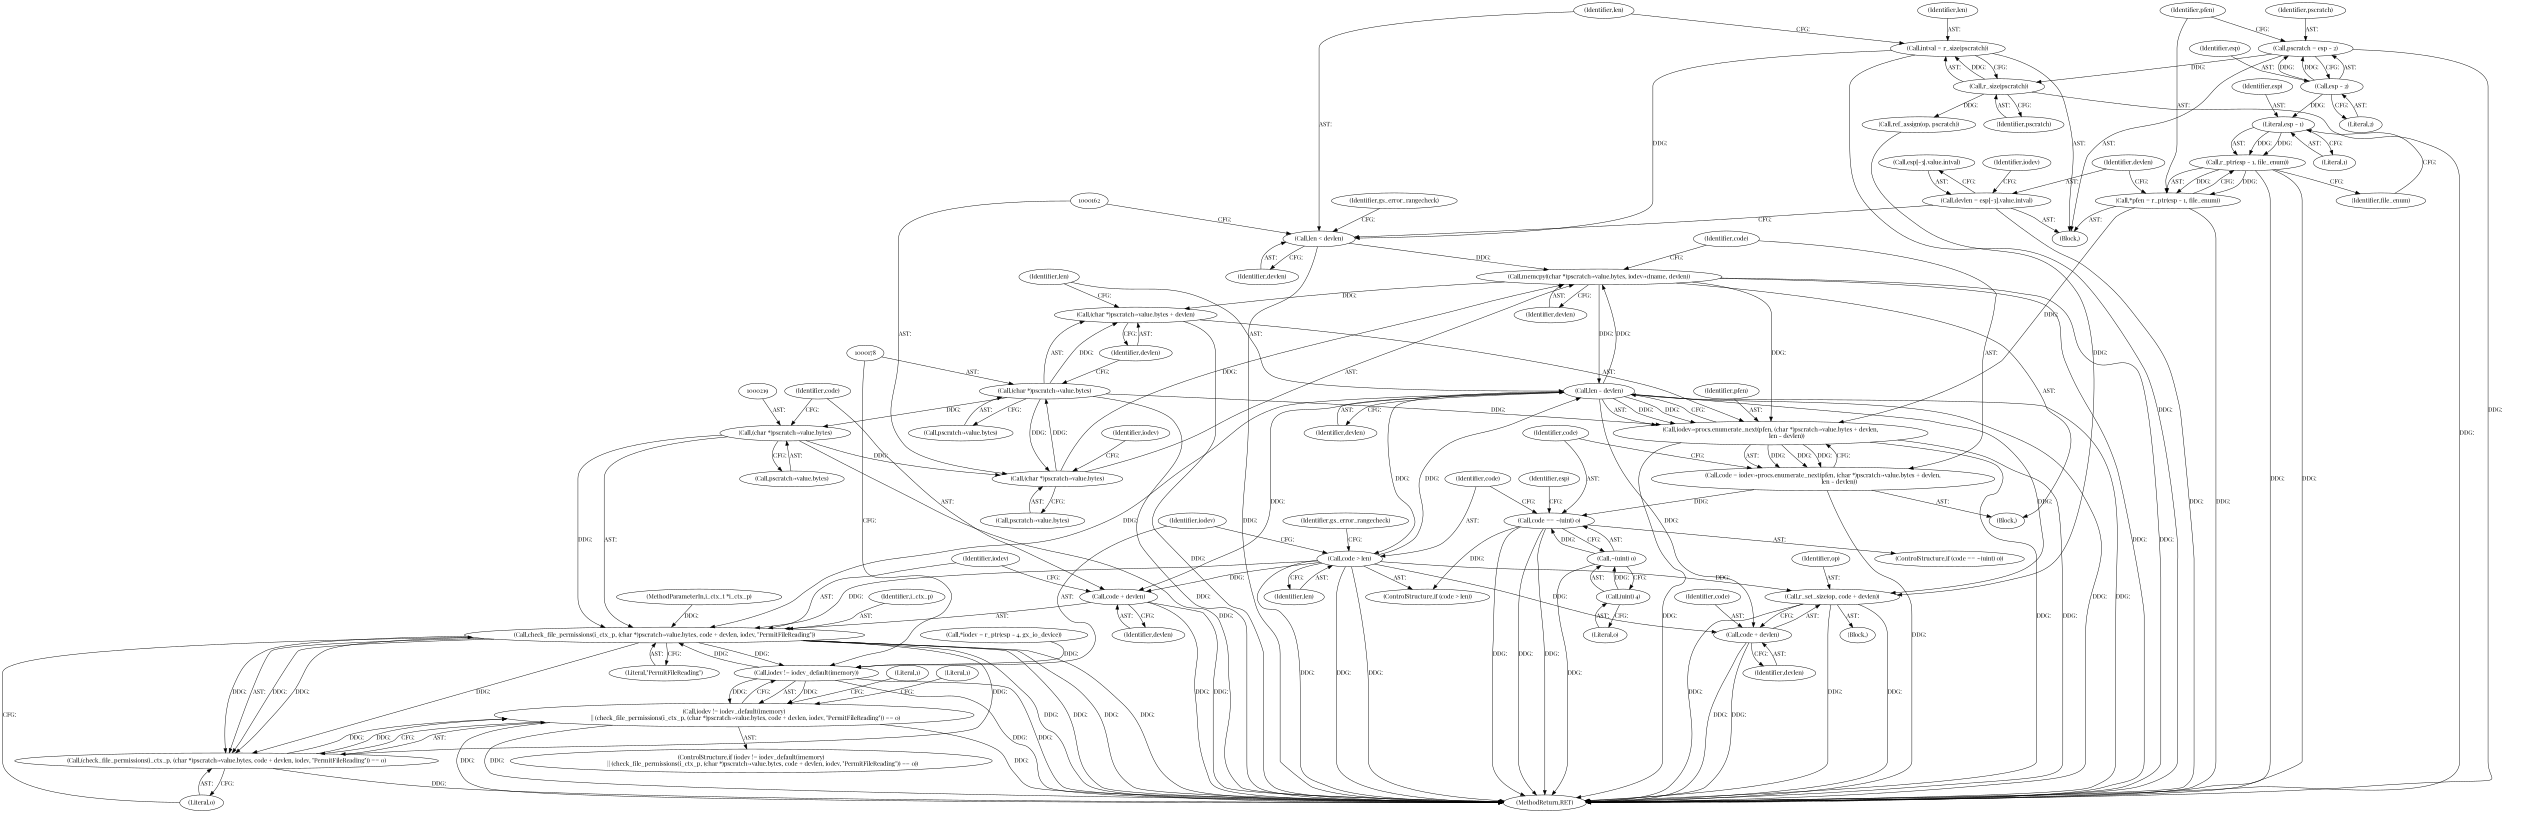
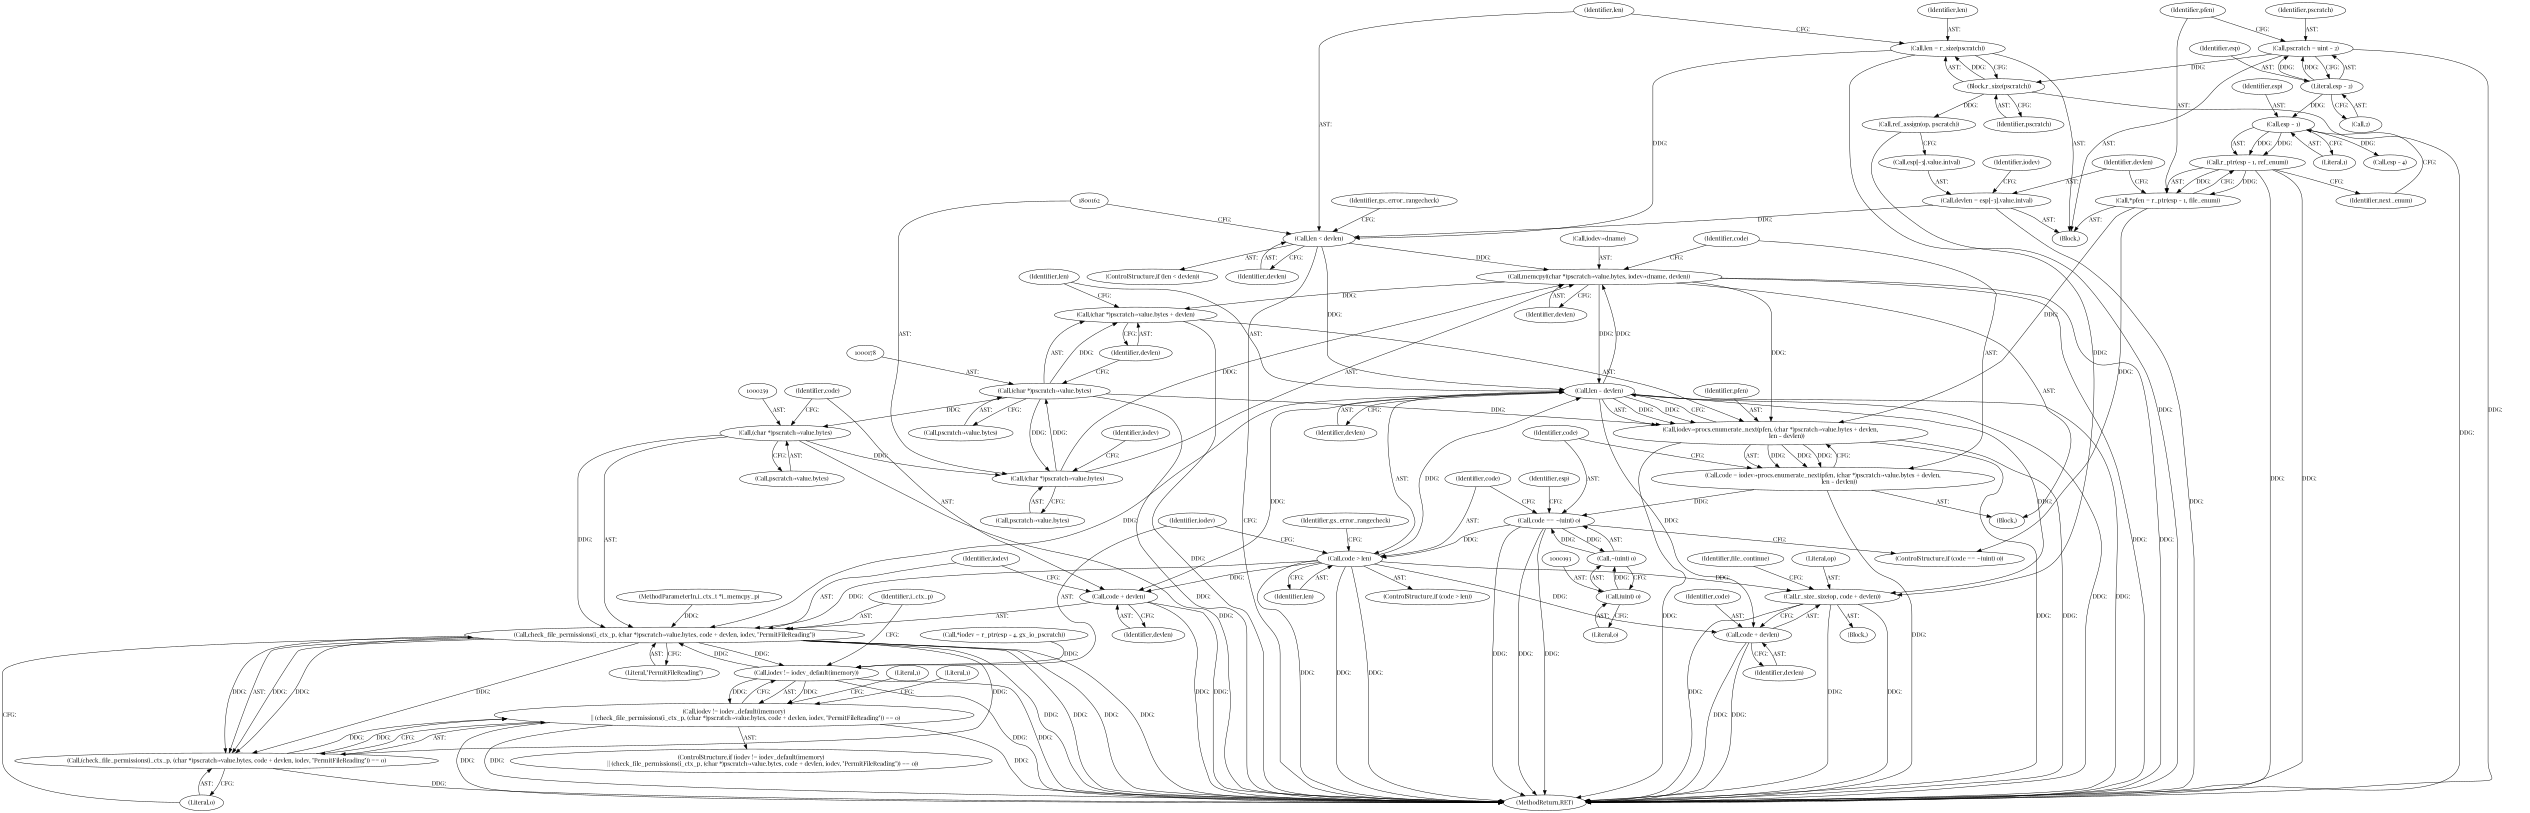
node "(Call,intval = r_size(pscratch))": label "(Call,intval = r_size(pscratch))" -> "(Call,len = r_size(pscratch))"
node "(Call,pscratch = esp - 2)": label "(Call,pscratch = esp - 2)" -> "(Call,pscratch = uint - 2)"
node "(Call,r_size(pscratch))": label "(Call,r_size(pscratch))" -> "(Block,r_size(pscratch))"
node "(Call,esp - 2)": label "(Call,esp - 2)" -> "(Literal,esp - 2)"
node "(Literal,esp - 1)": label "(Literal,esp - 1)" -> "(Call,esp - 1)"
node "(Literal,2)": label "(Literal,2)" -> "(Call,2)"
node "(Call,r_ptr(esp - 1, file_enum))": label "(Call,r_ptr(esp - 1, file_enum))" -> "(Call,r_ptr(esp - 1, ref_enum))"
node "(Call,esp - 4)": added
edge "(Call,devlen = esp[-3].value.intval)" -> "(Call,esp[-3].value.intval)": now "(Call,ref_assign(op, pscratch))" -> "(Call,esp[-3].value.intval)"
node "1000162": label "1000162" -> "1800162"
node "(Identifier,file_enum)": label "(Identifier,file_enum)" -> "(Identifier,next_enum)"
edge "(Call,devlen = esp[-3].value.intval)" -> "(Call,len < devlen)": label "CFG: " -> "DDG: "
node "(Call,iodev->dname)": added
node "(ControlStructure,if (len < devlen))": added
edge "(Call,len < devlen)" -> "(Call,len - devlen)": added, label "DDG:"
node "1000219": label "1000219" -> "1000259"
edge "(Call,len - devlen)" -> "(Call,code > len)": label "DDG: " -> "AST: "
edge "(Call,len < devlen)" -> "(MethodReturn,RET)": label "DDG: " -> "CFG: "
edge "(Call,code == ~(uint) 0)" -> "(Call,~(uint) 0)": label "CFG: " -> "DDG: "
edge "(Call,code == ~(uint) 0)" -> "(ControlStructure,if (code == ~(uint) 0))": label "AST: " -> "CFG: "
edge "(Call,code == ~(uint) 0)" -> "(ControlStructure,if (code > len))": now "(Call,code == ~(uint) 0)" -> "(Call,code > len)"
node "1000193": added
node "(Identifier,file_continue)": added
node "(Identifier,op)": label "(Identifier,op)" -> "(Literal,op)"
edge "1000178" -> "(Call,iodev != iodev_default(imemory))": now "(Identifier,i_ctx_p)" -> "(Call,iodev != iodev_default(imemory))"
node "(MethodParameterIn,i_ctx_t *i_ctx_p)": label "(MethodParameterIn,i_ctx_t *i_ctx_p)" -> "(MethodParameterIn,i_ctx_t *i_memcpy_p)"
node "(Call,(uint) 4)": label "(Call,(uint) 4)" -> "(Call,(uint) 0)"
node "(Call,r_set_size(op, code + devlen))": label "(Call,r_set_size(op, code + devlen))" -> "(Call,r_size_size(op, code + devlen))"
node "(Call,*iodev = r_ptr(esp - 4, gx_io_device))": label "(Call,*iodev = r_ptr(esp - 4, gx_io_device))" -> "(Call,*iodev = r_ptr(esp - 4, gx_io_pscratch))"
edge "(Call,~(uint) 0)" -> "(MethodReturn,RET)": removed, label "DDG:"
edge "(Call,*pfen = r_ptr(esp - 1, file_enum))" -> "(MethodReturn,RET)": now "(Call,*pfen = r_ptr(esp - 1, file_enum))" -> "(ControlStructure,if (code == ~(uint) 0))"
